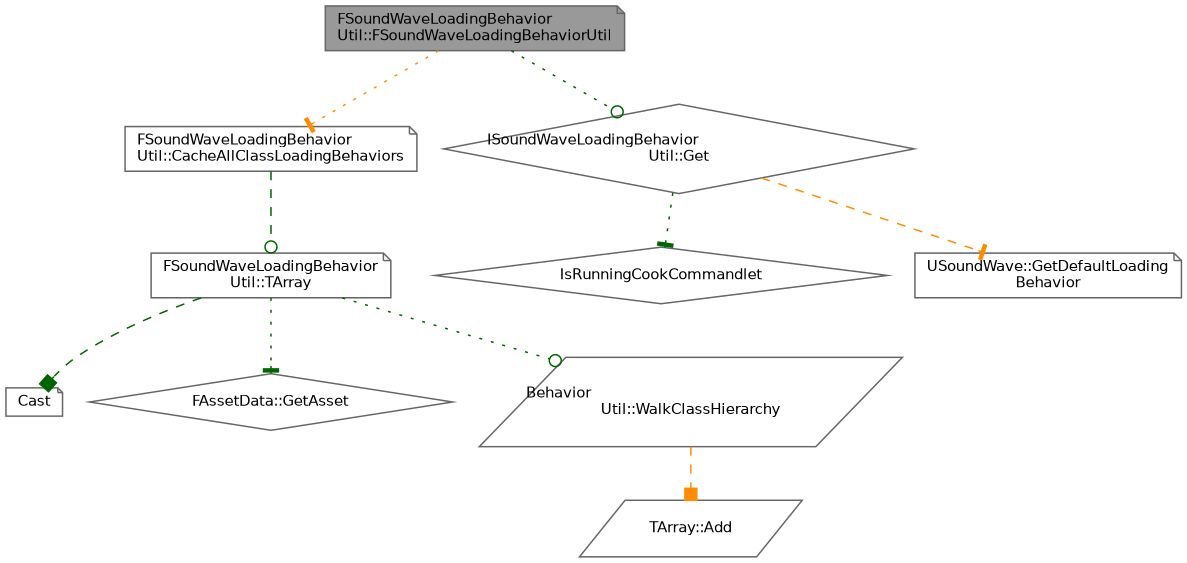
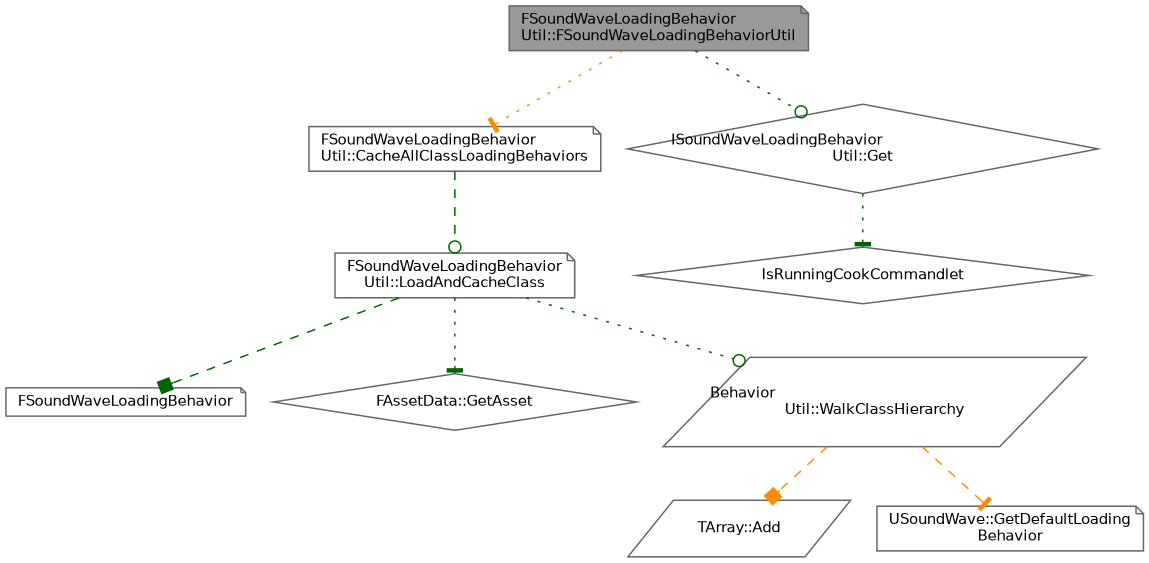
edge "ISoundWaveLoadingBehavior Util::Get" -> "USoundWave::GetDefaultLoading Behavior": now "Behavior Util::WalkClassHierarchy" -> "USoundWave::GetDefaultLoading Behavior"
node "FSoundWaveLoadingBehavior Util::TArray": label "FSoundWaveLoadingBehavior Util::TArray" -> "FSoundWaveLoadingBehavior Util::LoadAndCacheClass"
node "Cast": label "Cast" -> "FSoundWaveLoadingBehavior"
